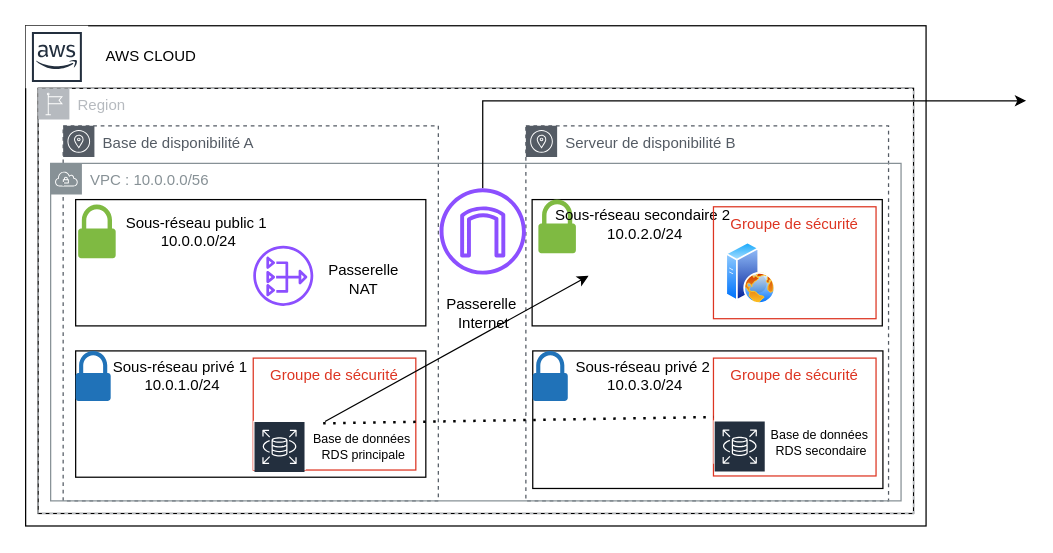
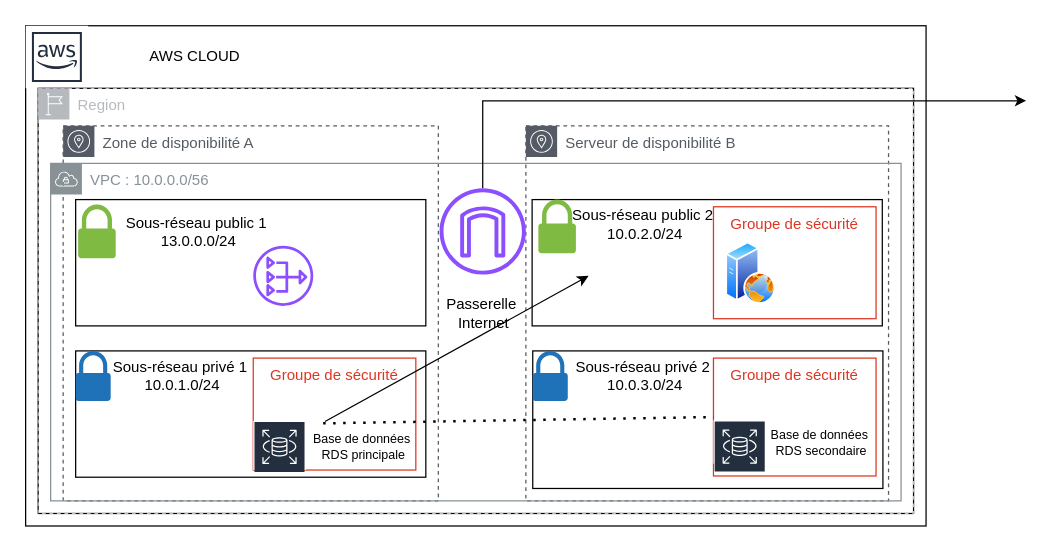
node "AWS CLOUD": moved (151, 57) -> (194, 57)
node "Base de disponibilité A": label "Base de disponibilité A" -> "Zone de disponibilité A"
node "Sous-réseau secondaire 2 10.0.2.0/24": label "Sous-réseau secondaire 2 10.0.2.0/24" -> "Sous-réseau public 2 10.0.2.0/24"
node "Sous-réseau public 1 10.0.0.0/24": label "Sous-réseau public 1 10.0.0.0/24" -> "Sous-réseau public 1 13.0.0.0/24"
node "Passerelle NAT": removed
